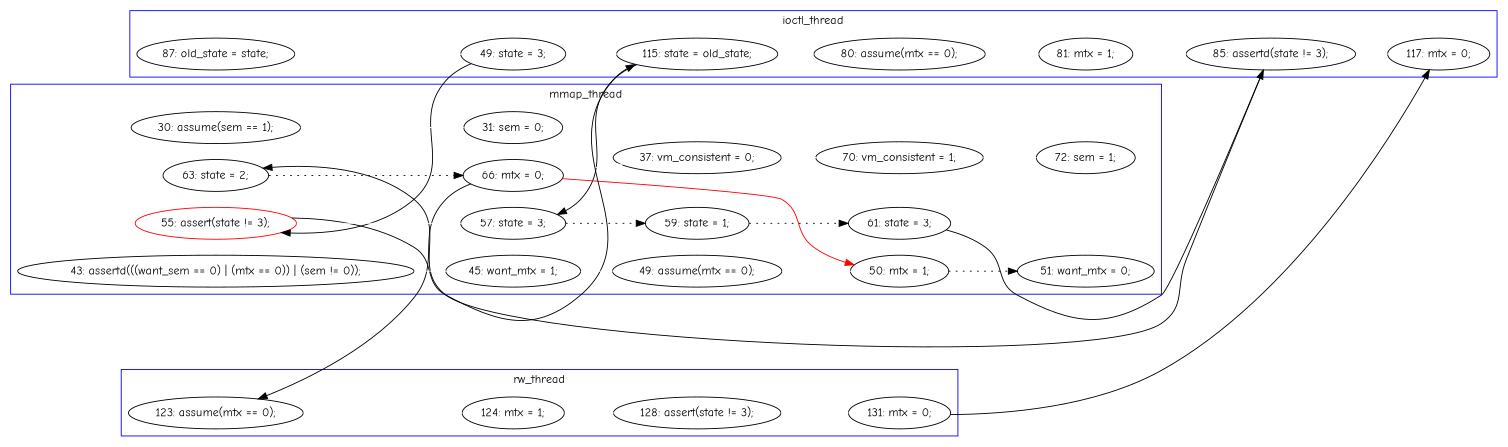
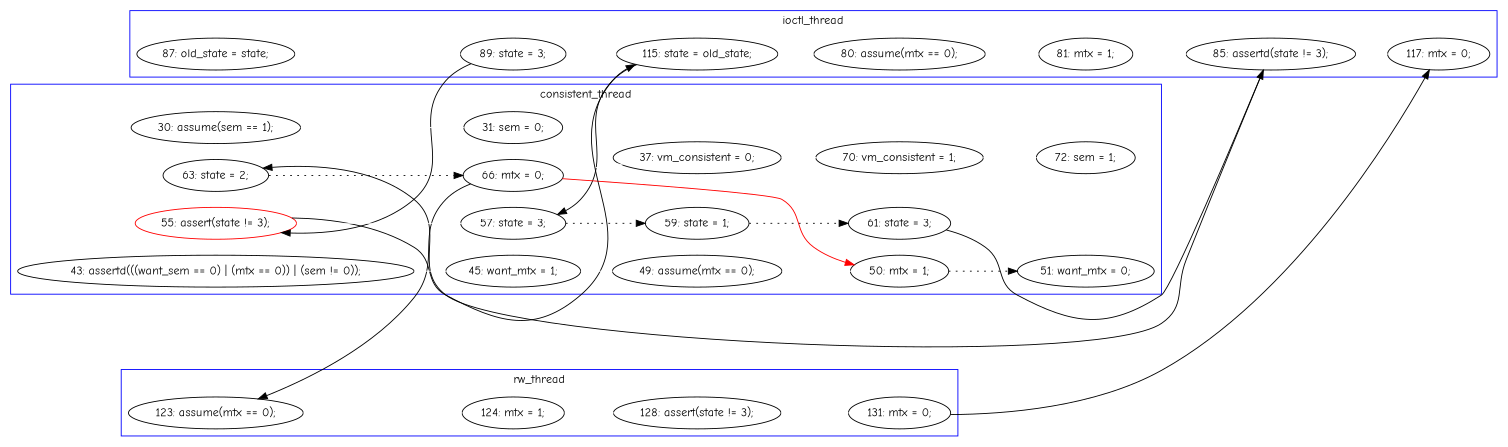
node "49: state = 3;": label "49: state = 3;" -> "89: state = 3;"
cluster "mmap_thread": label "mmap_thread" -> "consistent_thread"
